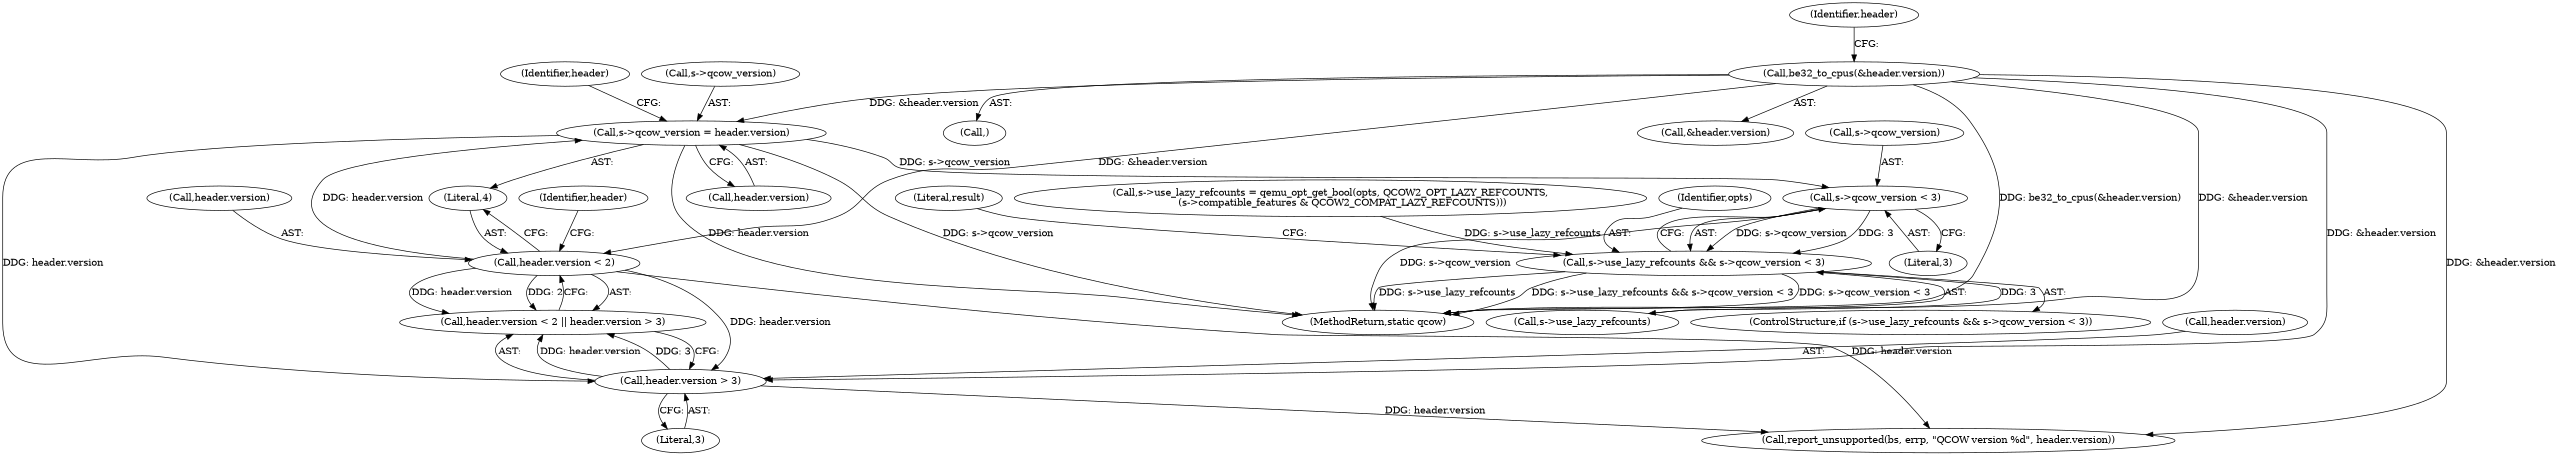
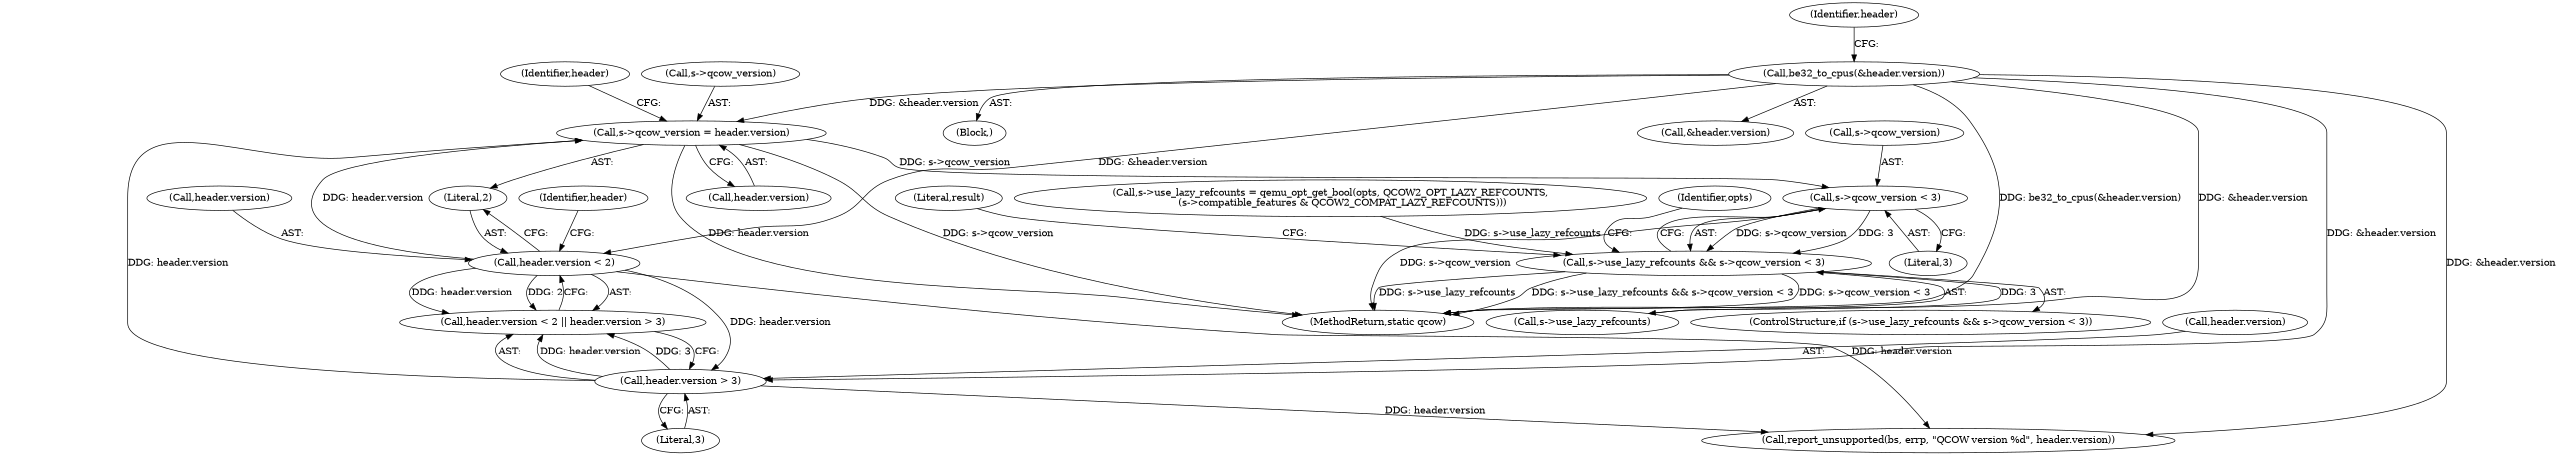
node "(Call,)": label "(Call,)" -> "(Block,)"
node "(Literal,4)": label "(Literal,4)" -> "(Literal,2)"
edge "(Identifier,opts)" -> "(Call,s->use_lazy_refcounts && s->qcow_version < 3)": label "AST: " -> "CFG: "
edge "(Call,s->qcow_version = header.version)" -> "(Call,header.version > 3)": reversed
